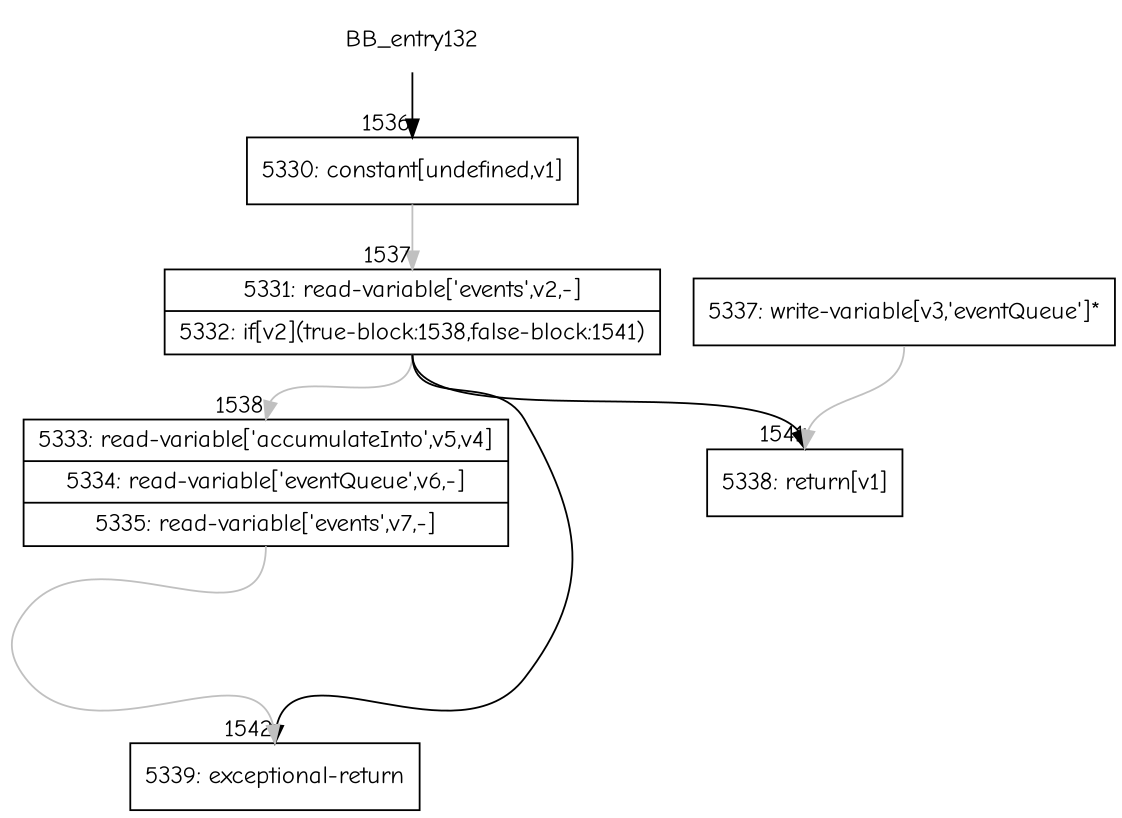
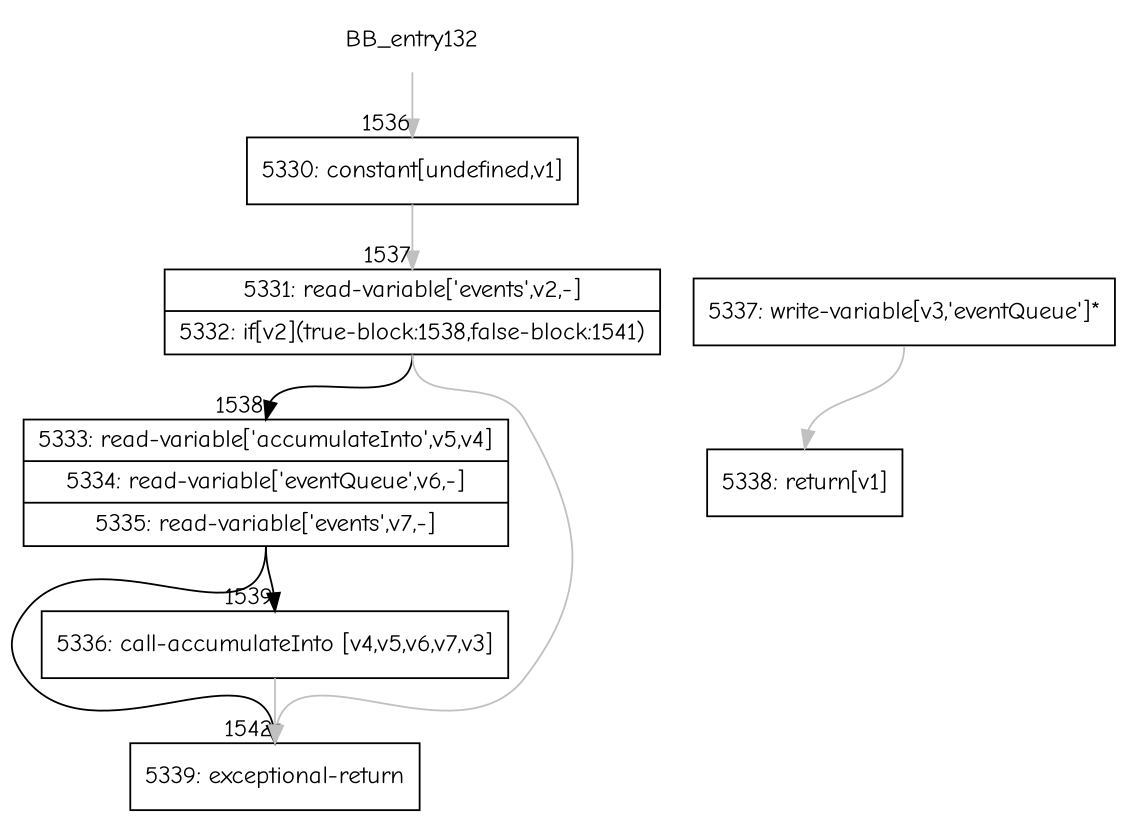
edge "BB_entry132" -> "5330: constant[undefined,v1]": color black -> gray
edge "5331: read-variable['events',v2,-]" -> "5333: read-variable['accumulateInto',v5,v4]": color gray -> black
edge "5331: read-variable['events',v2,-]" -> "5338: return[v1]": removed
edge "5331: read-variable['events',v2,-]" -> "5339: exceptional-return": color black -> gray
edge "5333: read-variable['accumulateInto',v5,v4]" -> "5339: exceptional-return": color gray -> black
node "5336: call-accumulateInto [v4,v5,v6,v7,v3]": added
